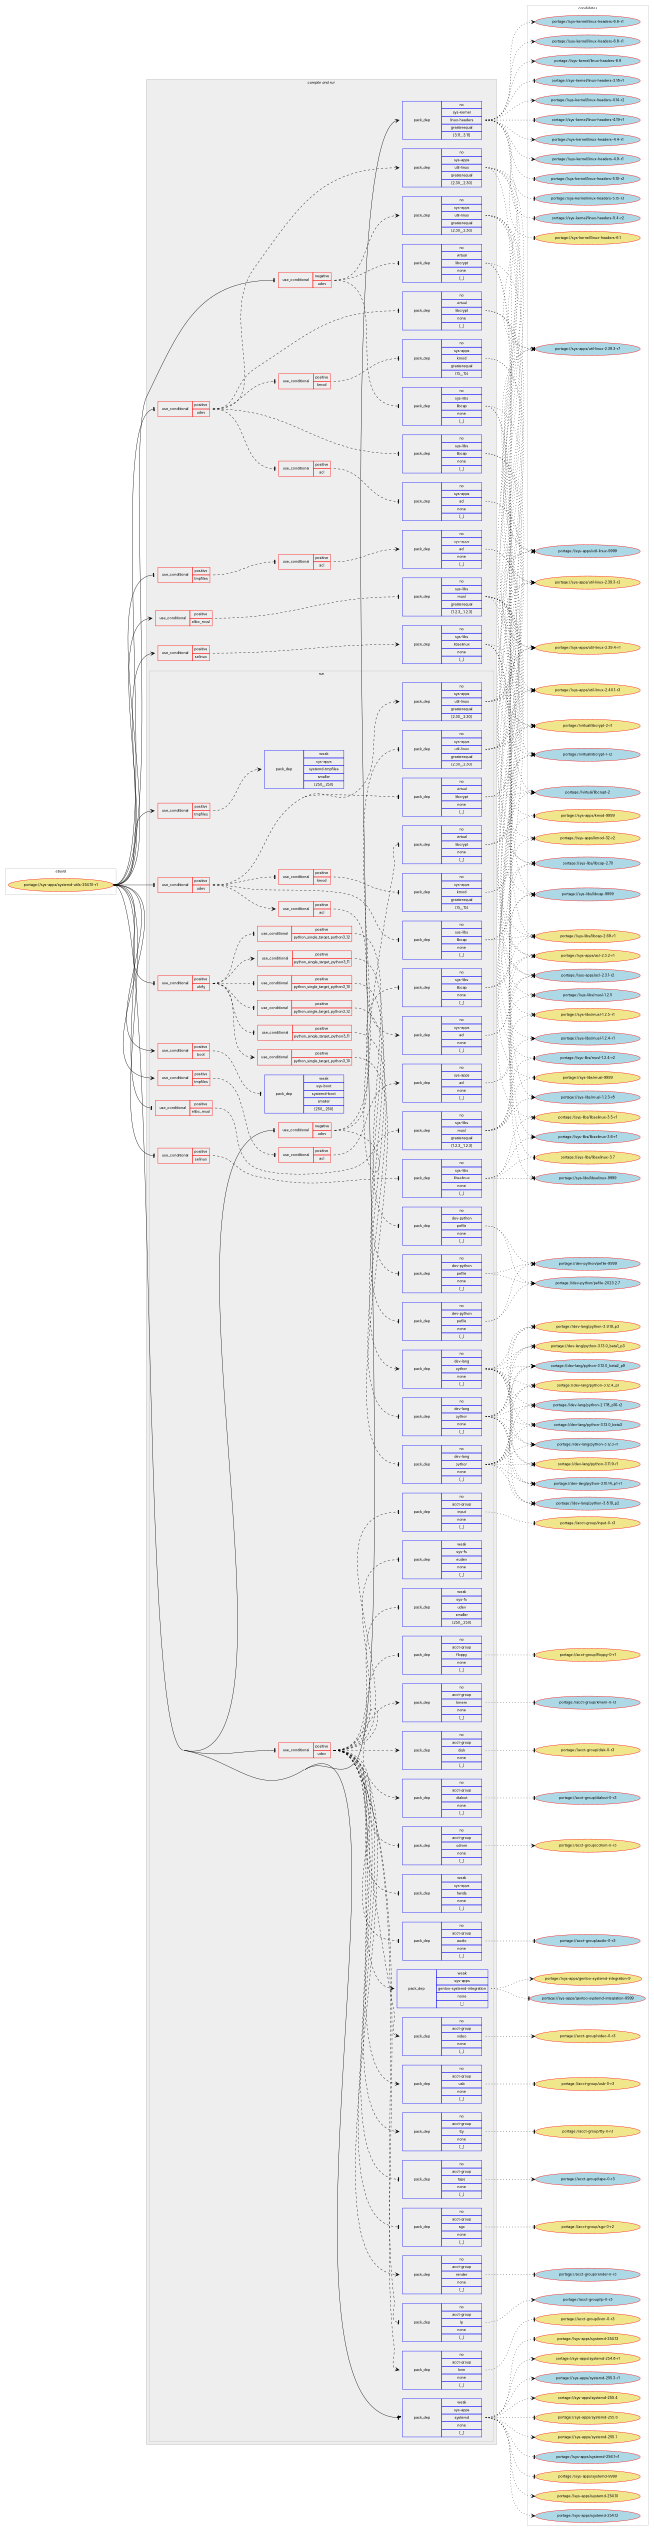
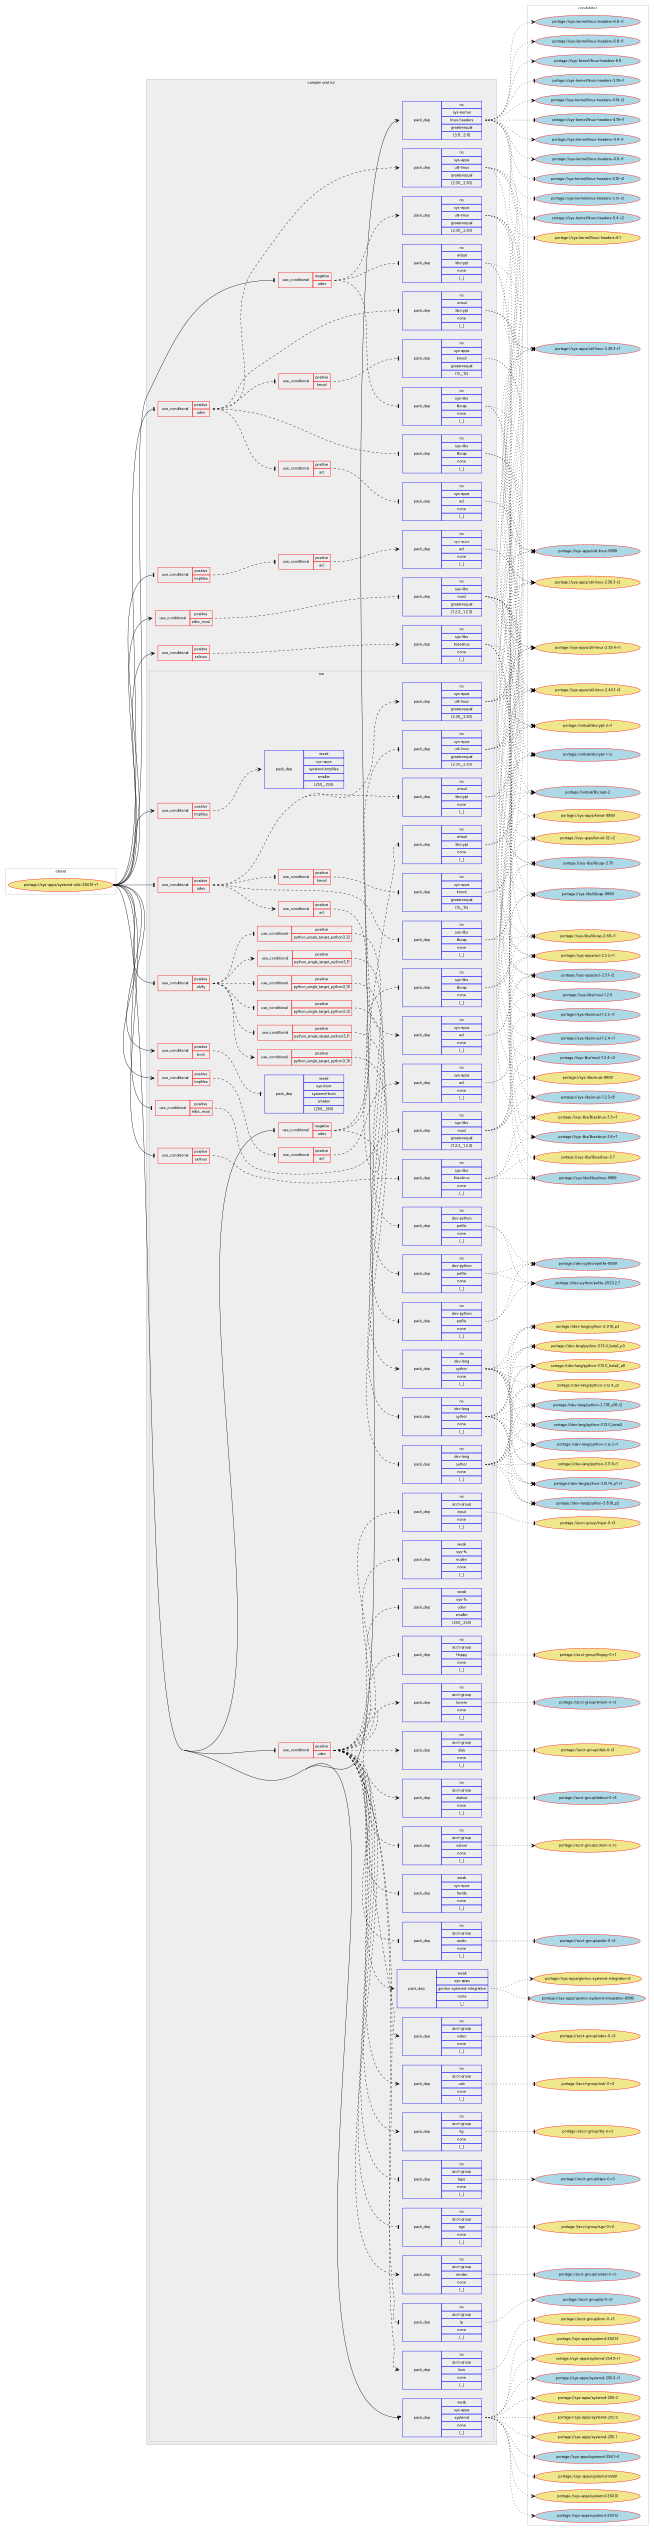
node "portage://sys-libs/musl-1.2.5-r1": fillcolor khaki -> lightblue
node "portage://dev-lang/python-3.13.0_beta2_p9": fillcolor lightblue -> khaki
node "portage://sys-apps/systemd-255.4": label "portage://sys-apps/systemd-255.4" -> "portage://sys-apps/systemd-255.0"
